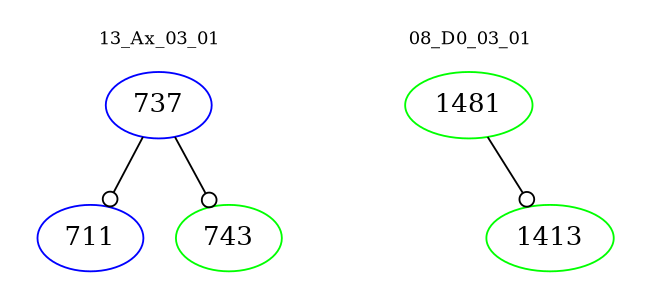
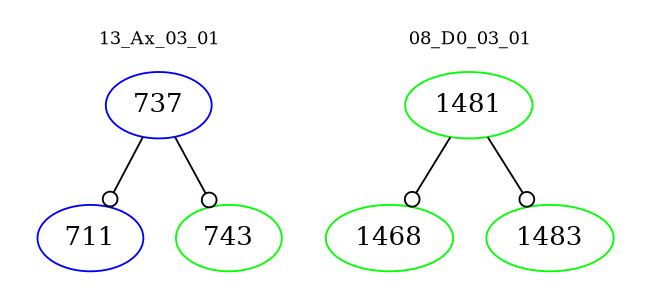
node "1468": added
node "1413": label "1413" -> "1483"
